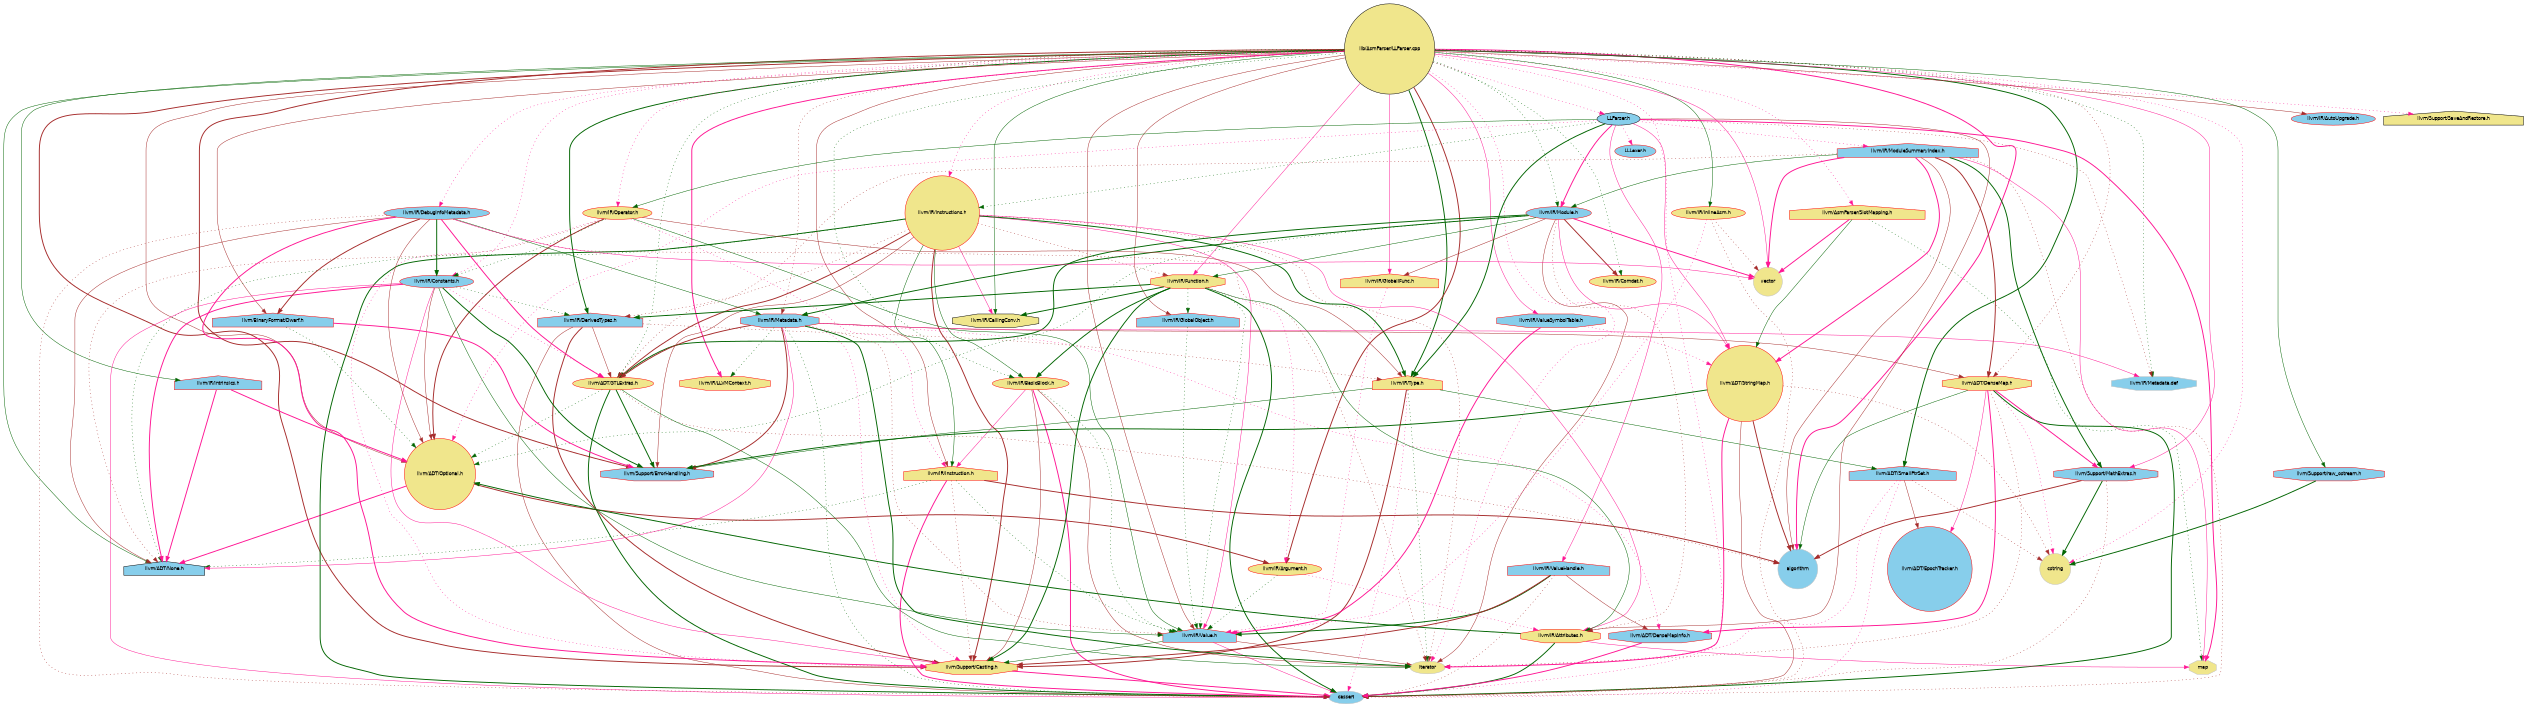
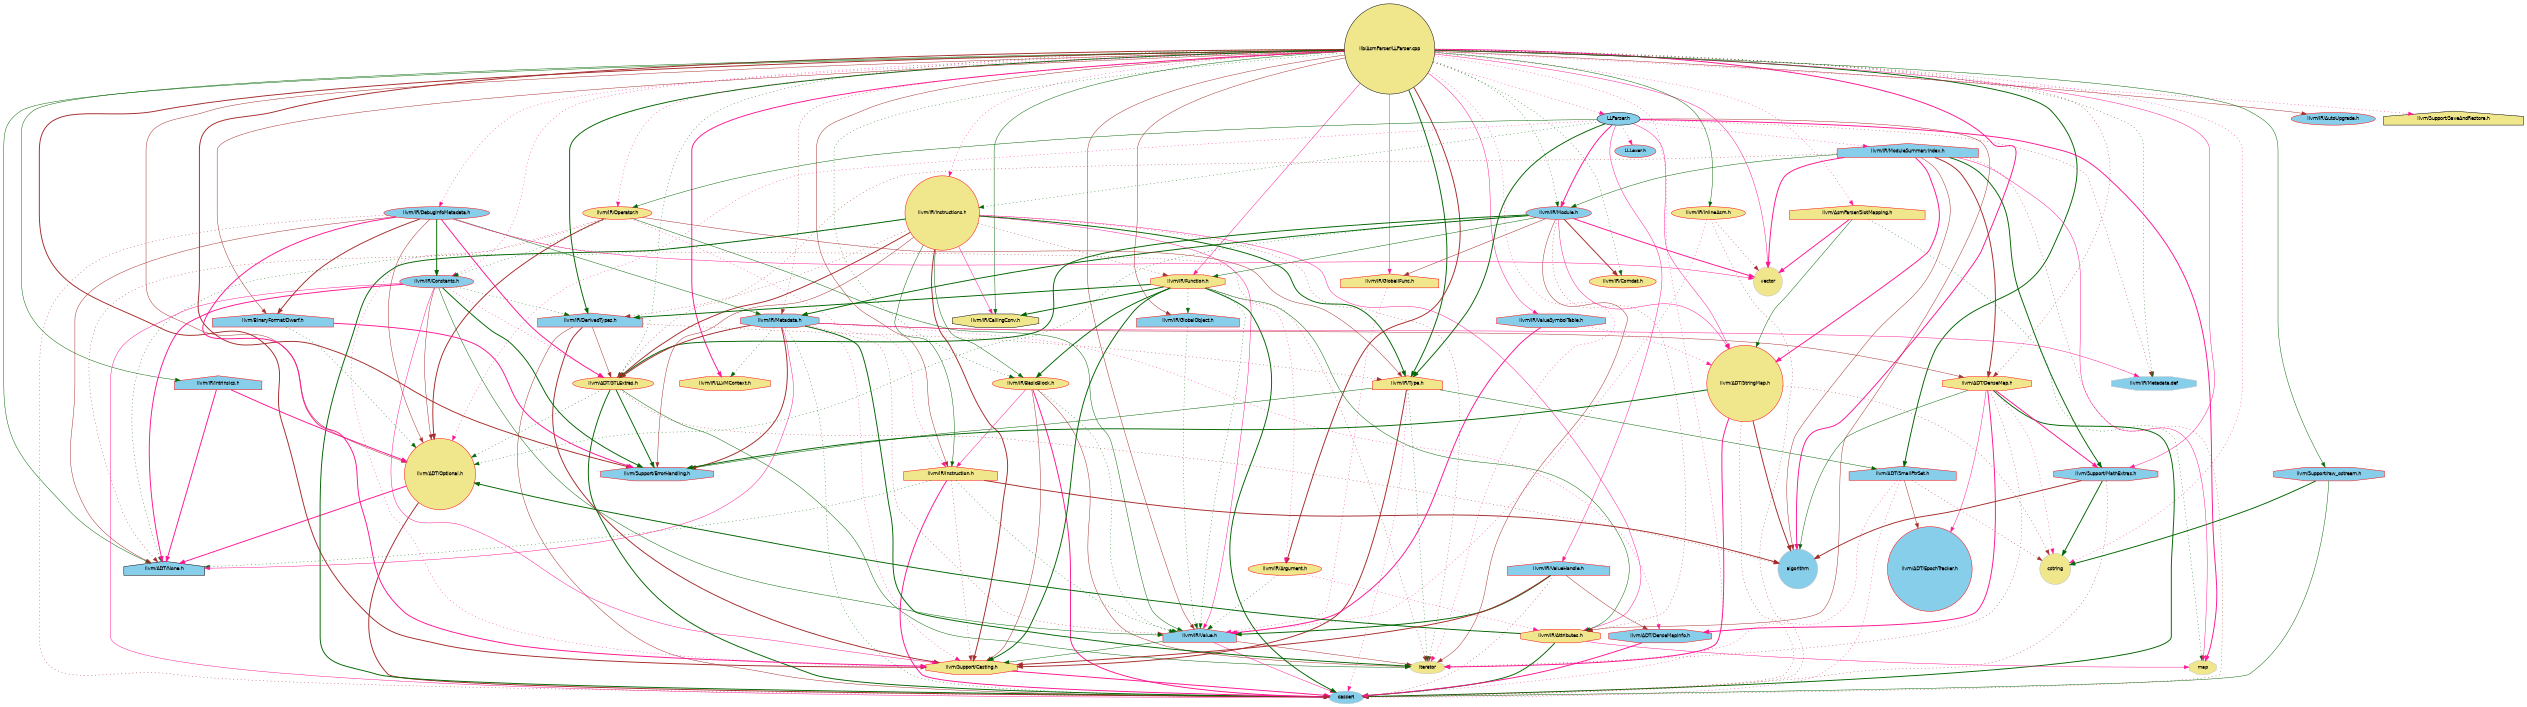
edge "llvm/ADT/Optional.h" -> "llvm/IR/Argument.h": now "llvm/ADT/Optional.h" -> "cassert"
edge "llvm/ADT/StringMap.h" -> "cassert": style solid -> dotted
edge "llvm/Support/raw_ostream.h" -> "cassert": added
